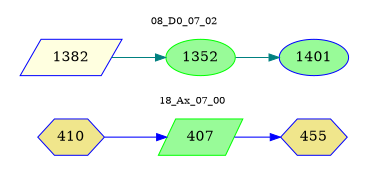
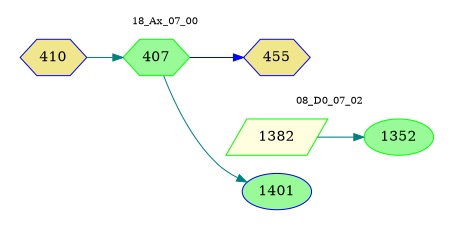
node "1382": color blue -> green
edge "1352" -> "1401": now "407" -> "1401"
edge "410" -> "407": color blue -> teal
node "407": shape parallelogram -> hexagon
